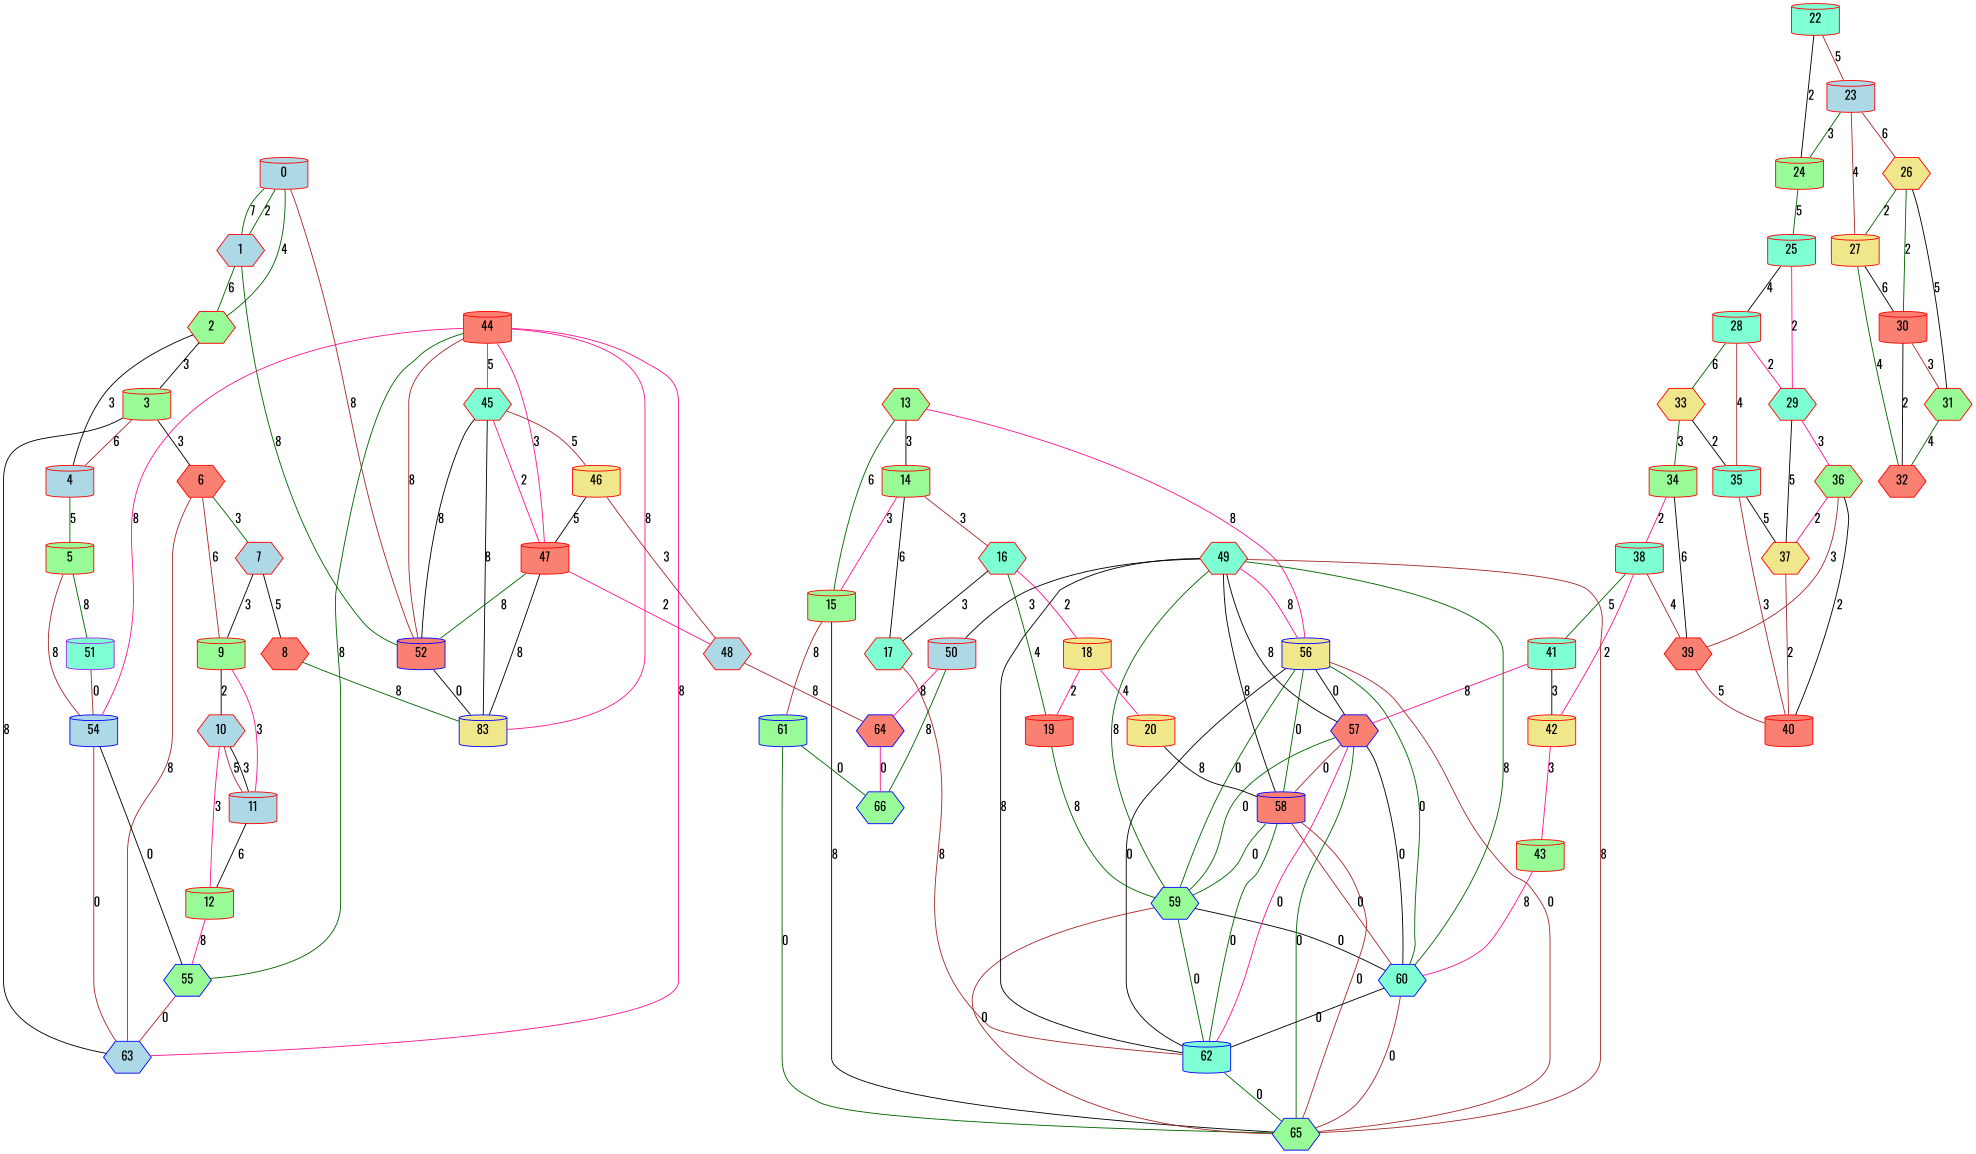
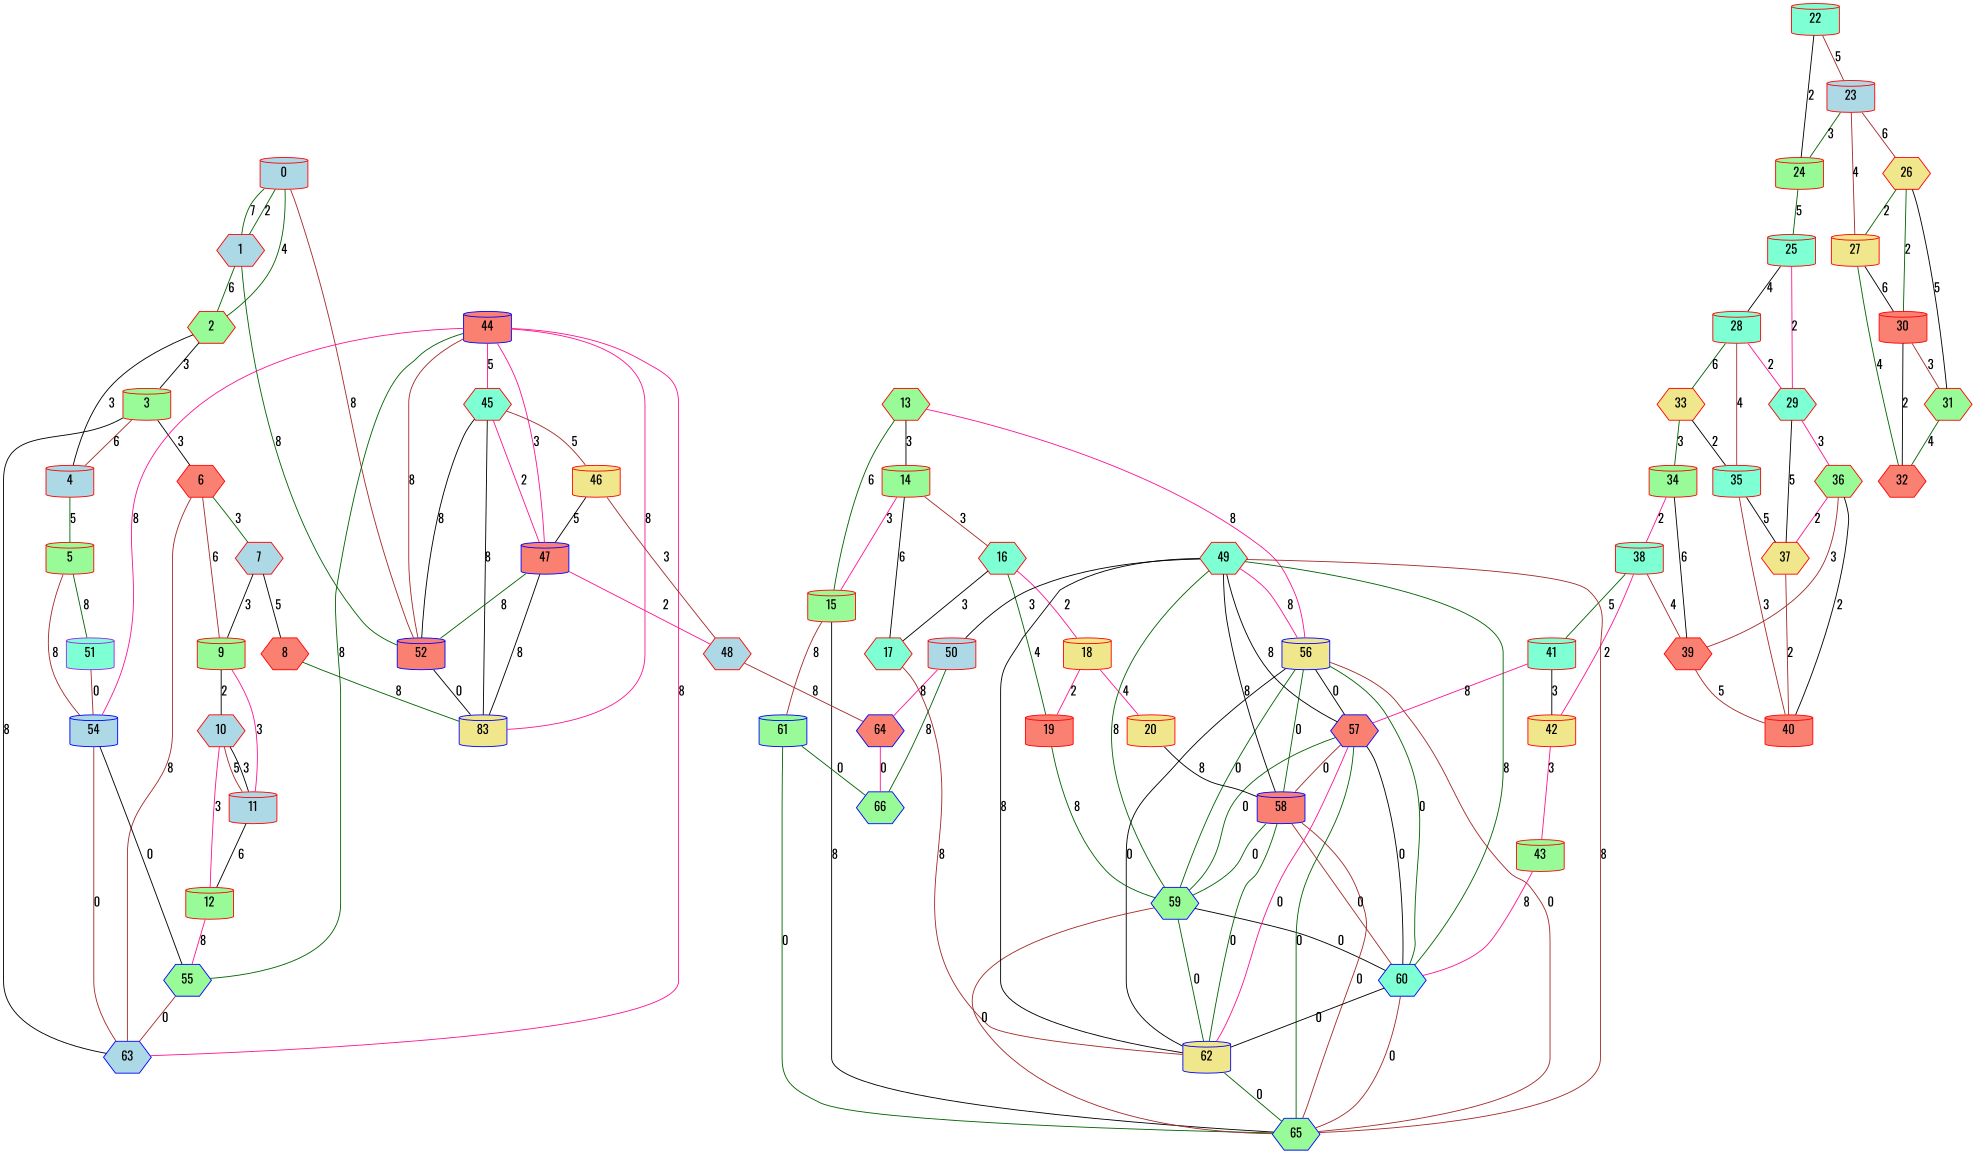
node "44": color red -> blue
node "47": color red -> blue
node "62": fillcolor aquamarine -> khaki
